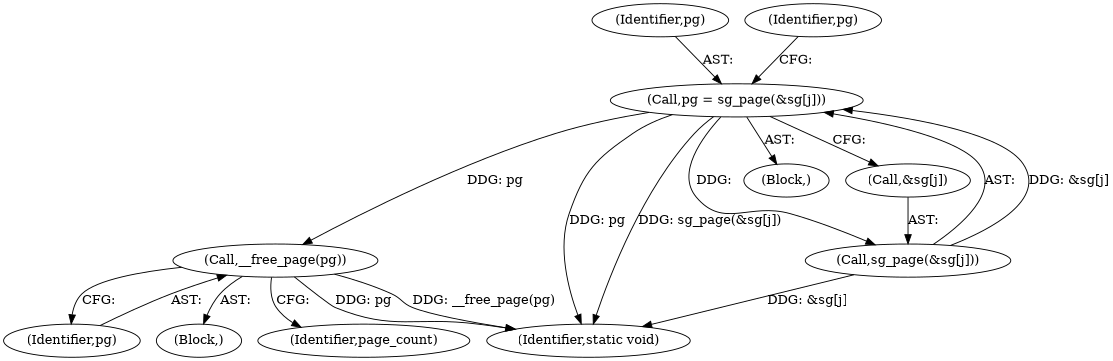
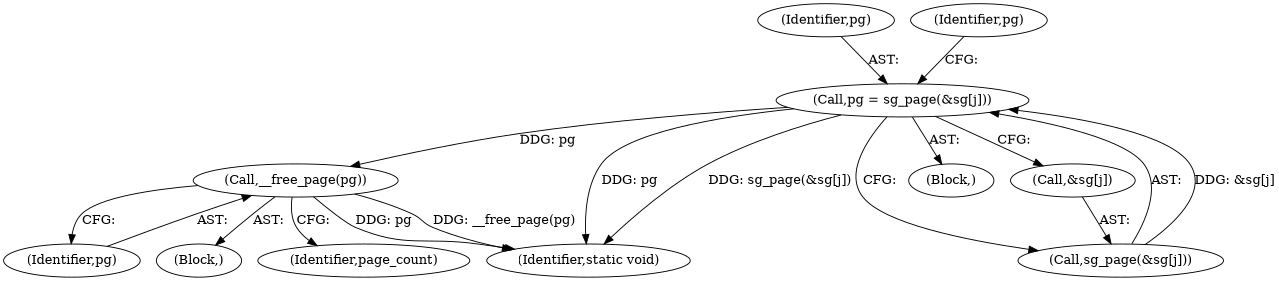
edge "(Call,pg = sg_page(&sg[j]))" -> "(Call,sg_page(&sg[j]))": label "DDG: " -> "CFG: "
edge "(Call,sg_page(&sg[j]))" -> "(Identifier,static void)": removed, label "DDG: &sg[j]"
